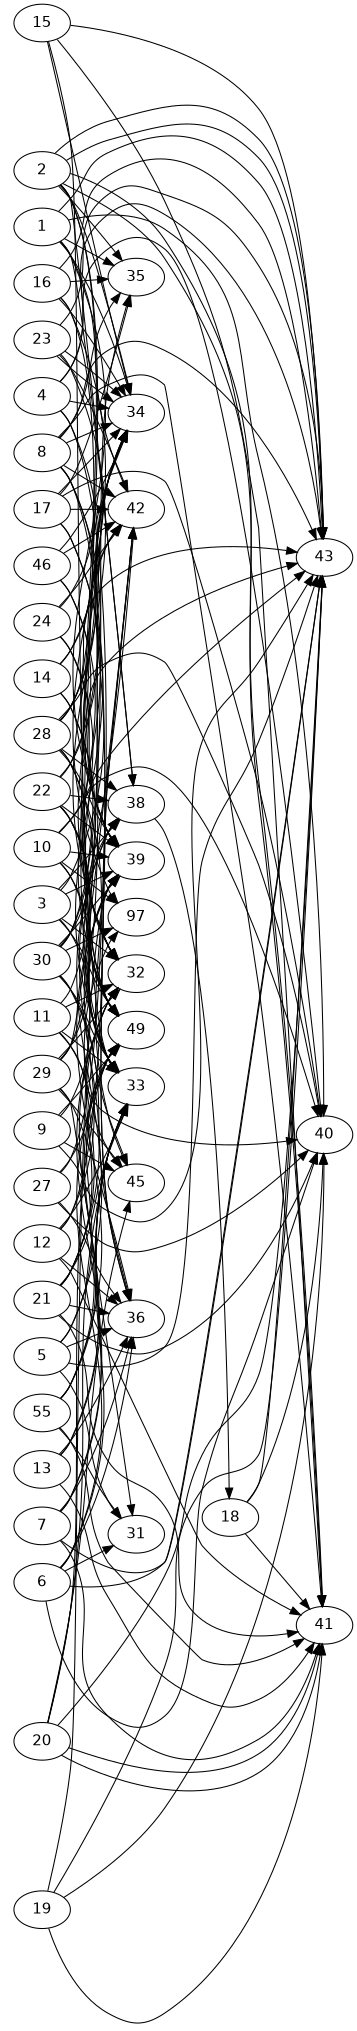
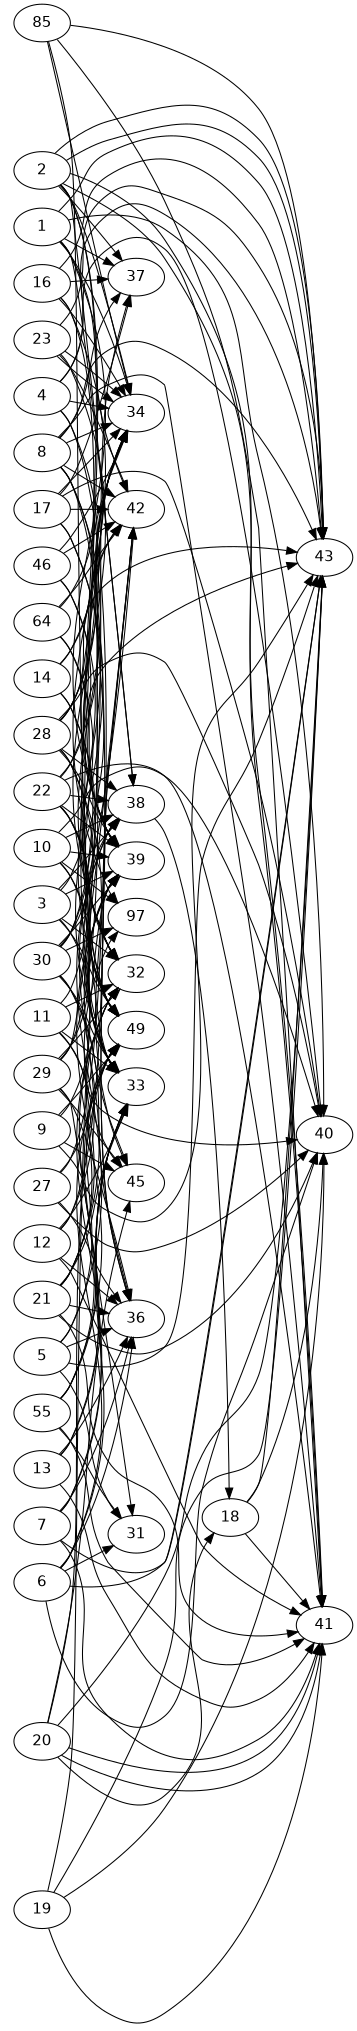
node "15": label "15" -> "85"
node "35": label "35" -> "37"
node "24": label "24" -> "64"
edge "10" -> "43": now "10" -> "38"
edge "22" -> "41": added
edge "20" -> "33": now "20" -> "18"
